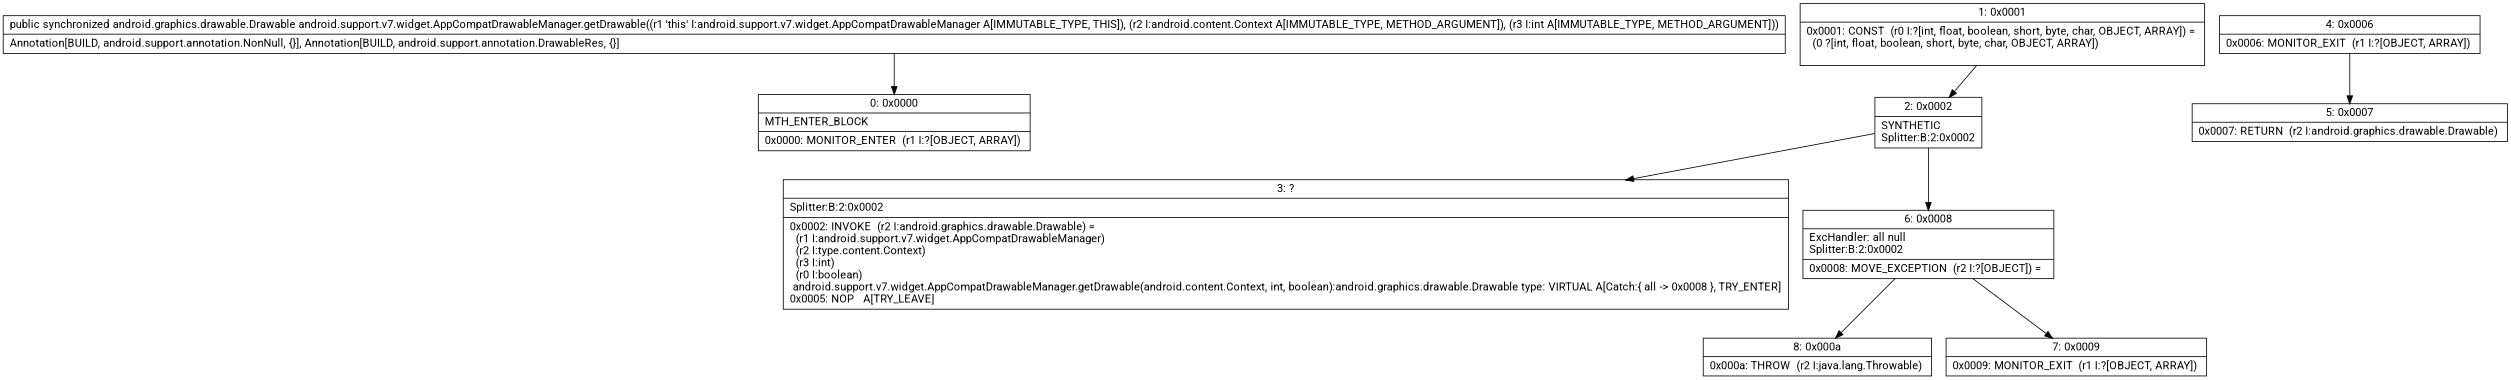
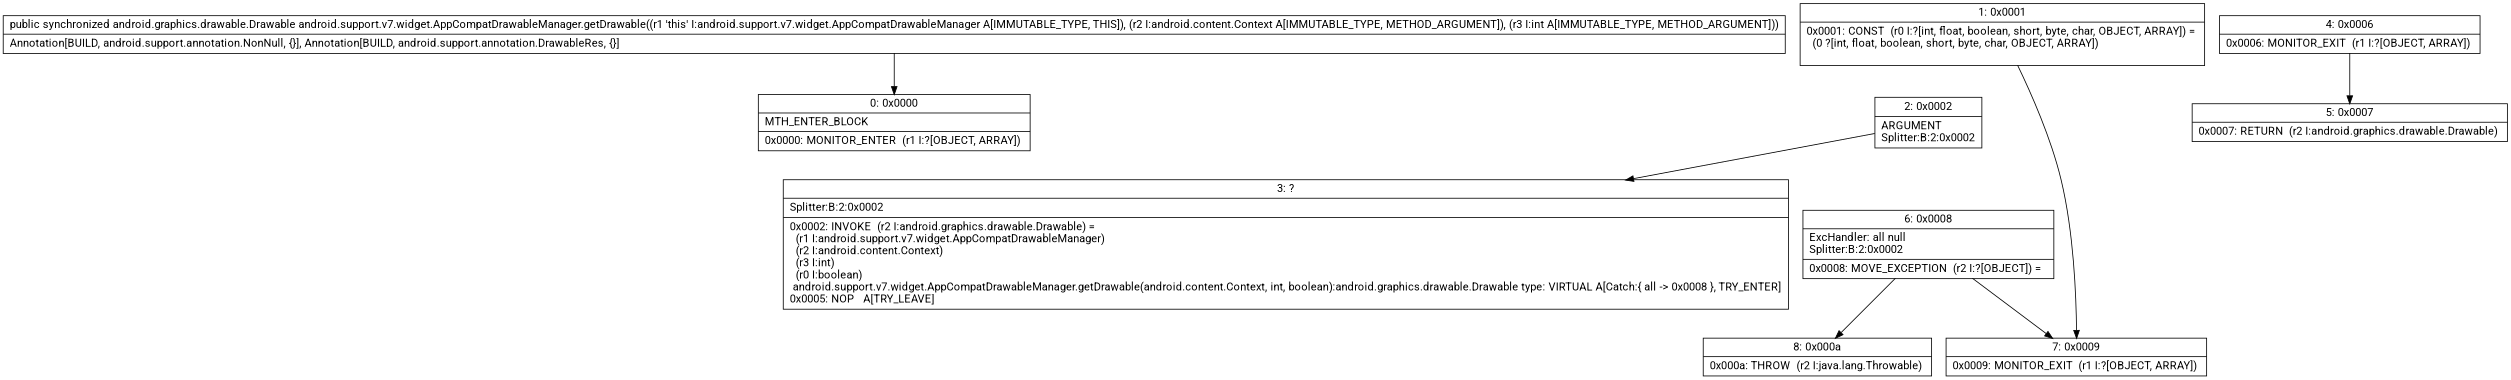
edge "1: 0x0001" -> "2: 0x0002": now "1: 0x0001" -> "7: 0x0009"
node "2: 0x0002": text "SYNTHETIC" -> "ARGUMENT"
edge "2: 0x0002" -> "6: 0x0008": removed
node "3: ?": text "(r2 I:type.content.Context)" -> "(r2 I:android.content.Context)"
